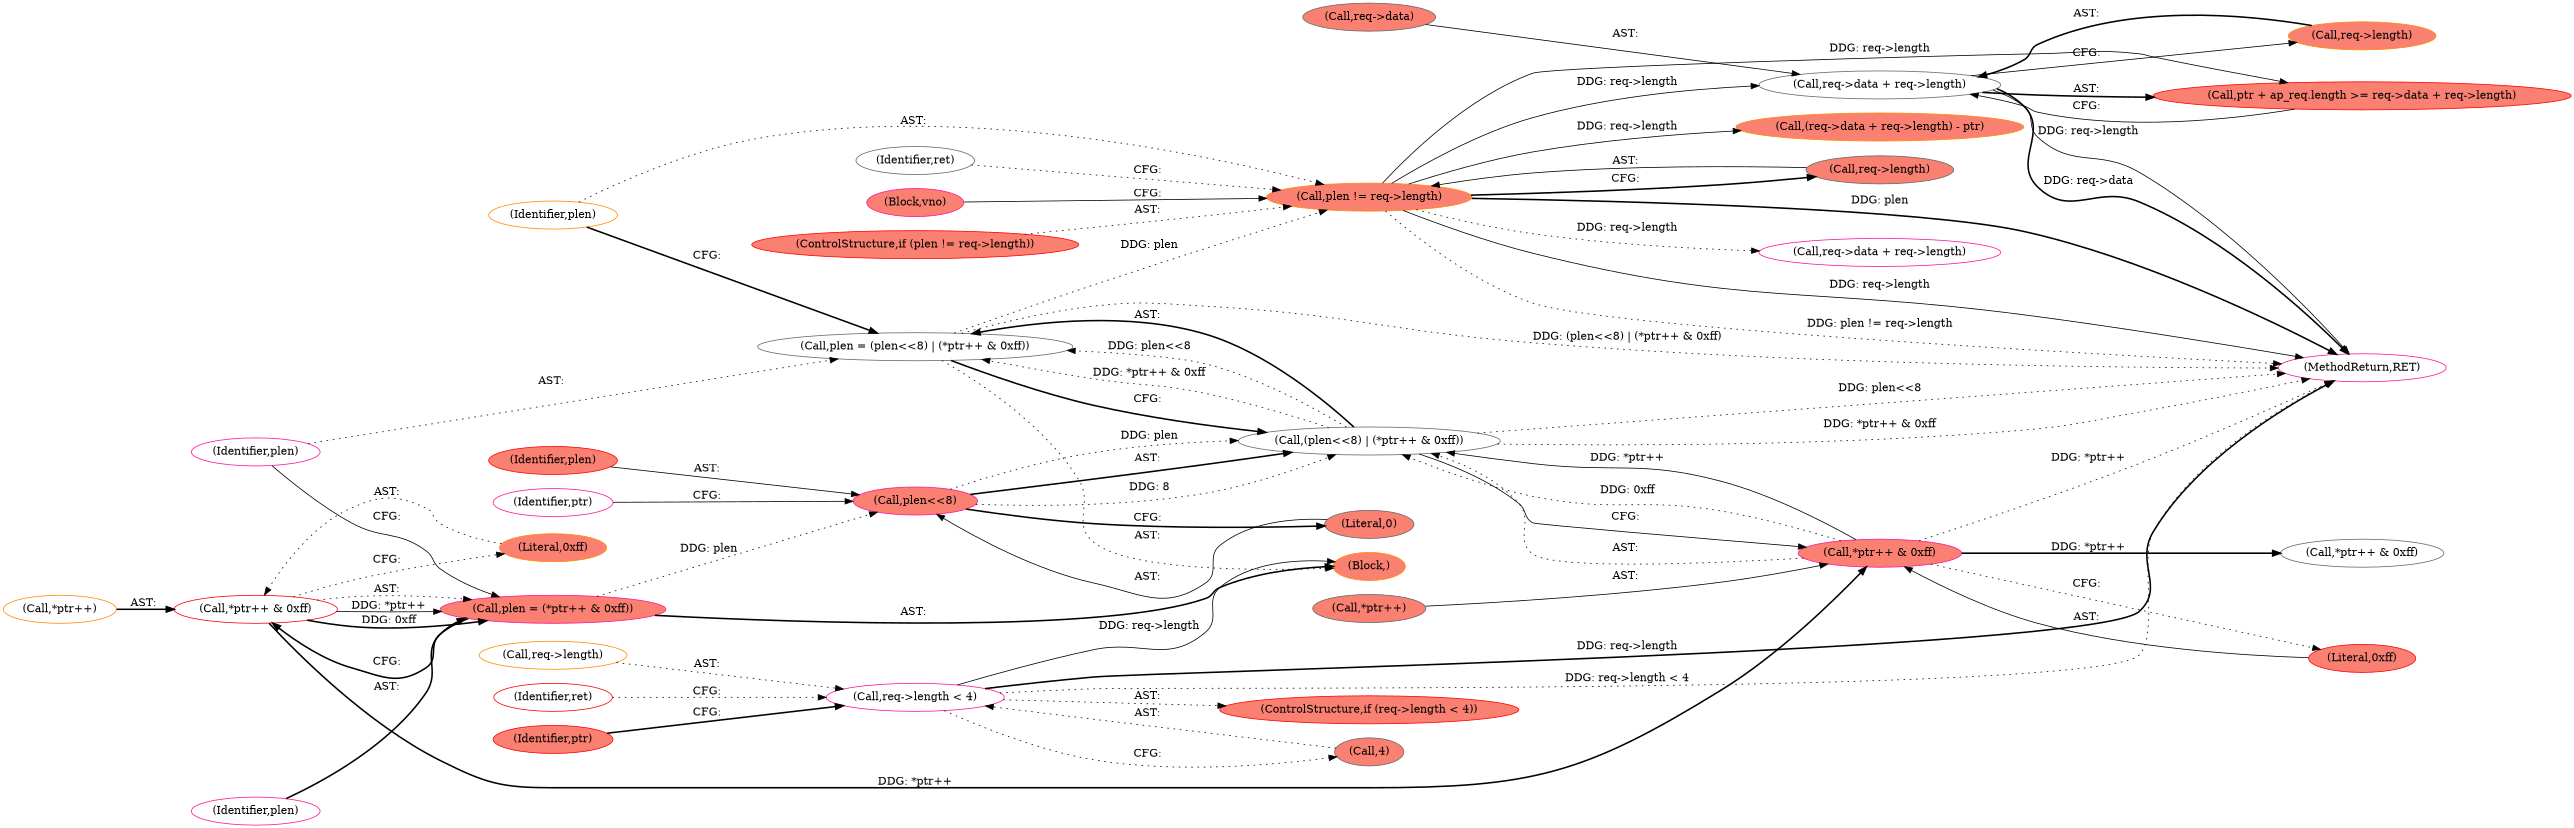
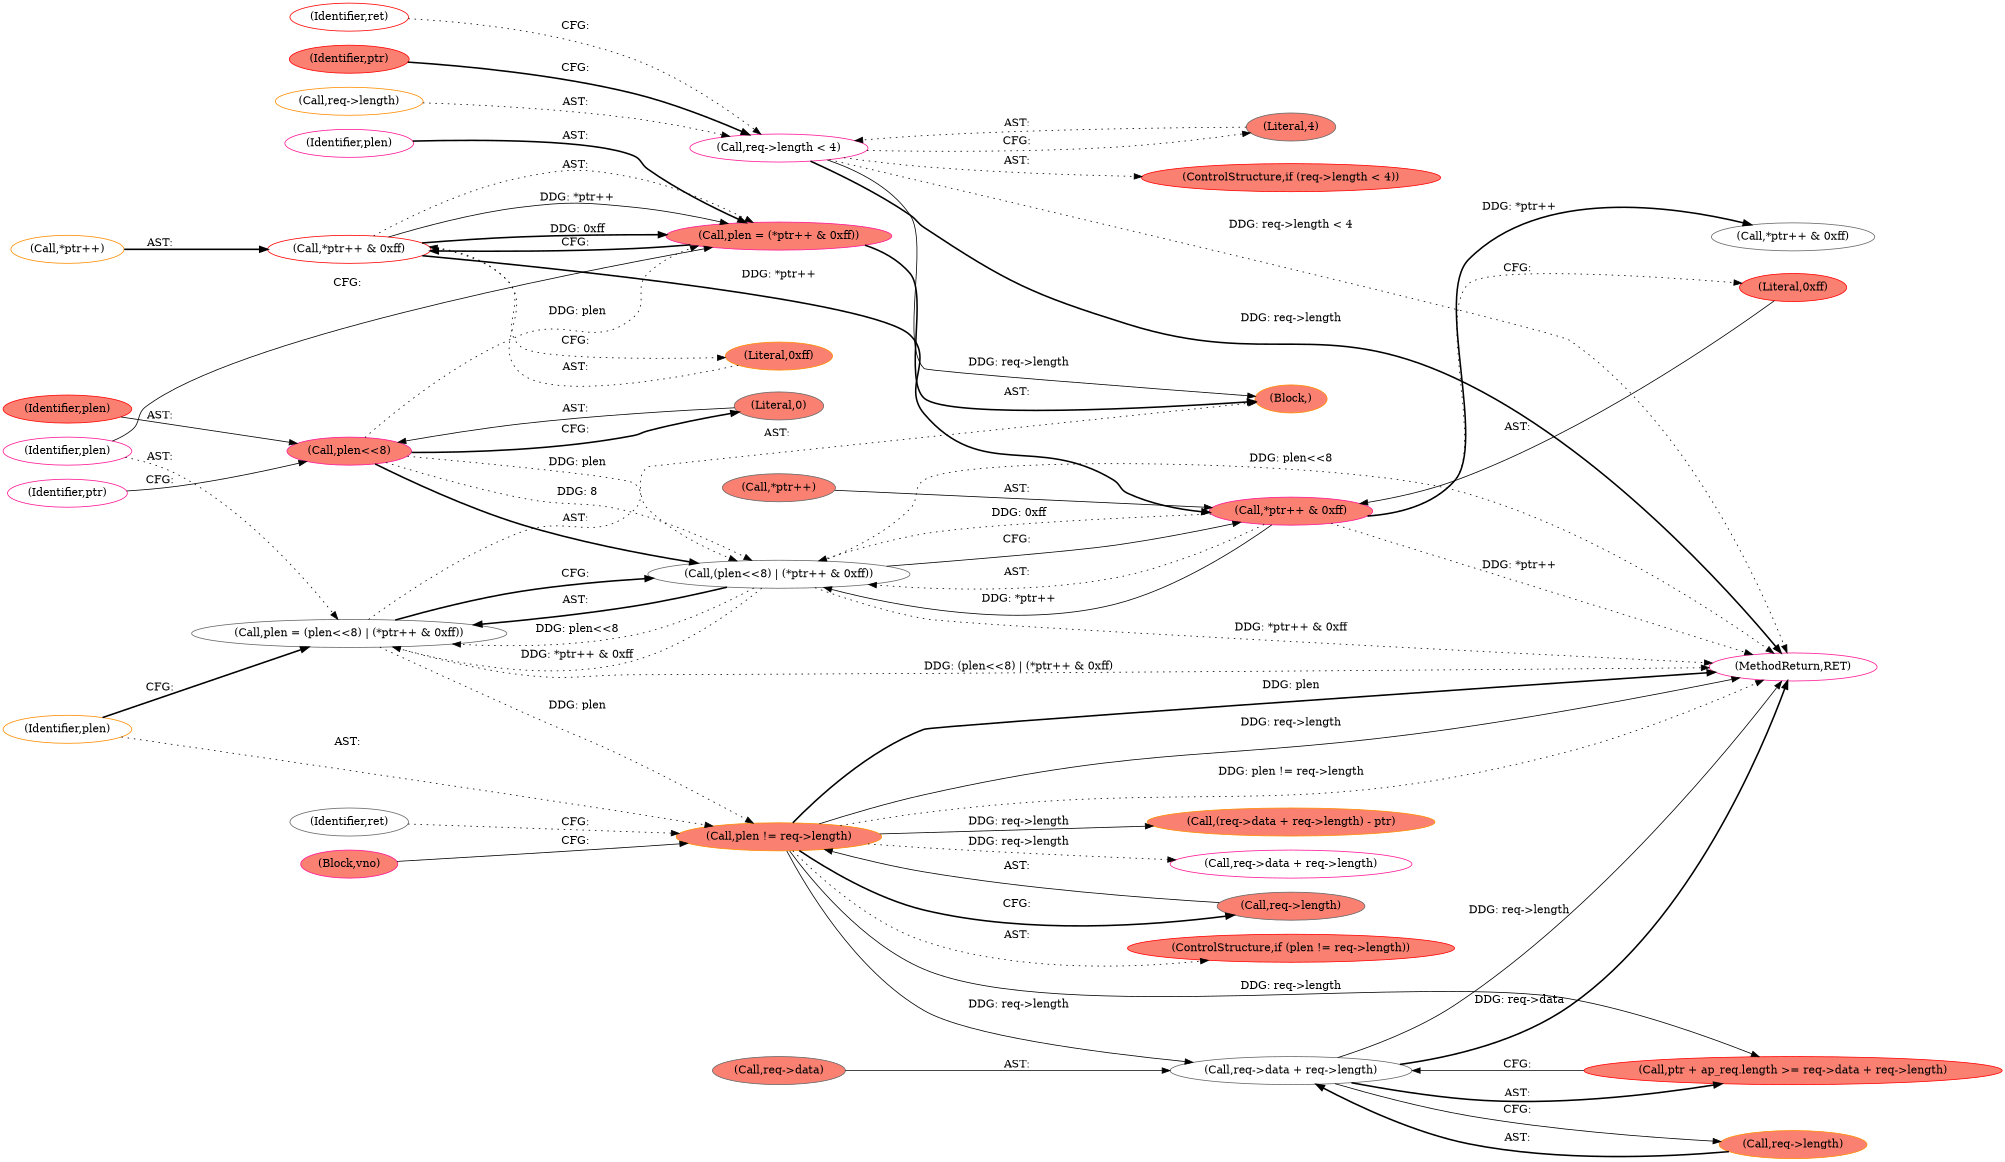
edge "(ControlStructure,if (plen != req->length))" -> "(Call,plen != req->length)": reversed
edge "(Call,plen = (*ptr++ & 0xff))" -> "(Call,plen<<8)": reversed
node "(Call,4)": label "(Call,4)" -> "(Literal,4)"
